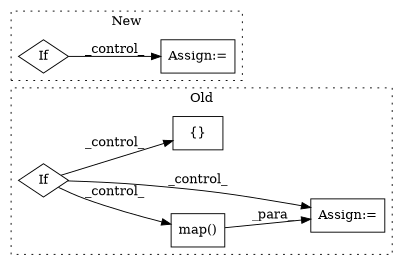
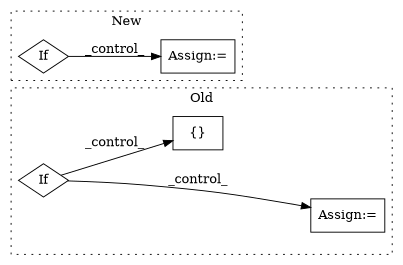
node "map()": removed
